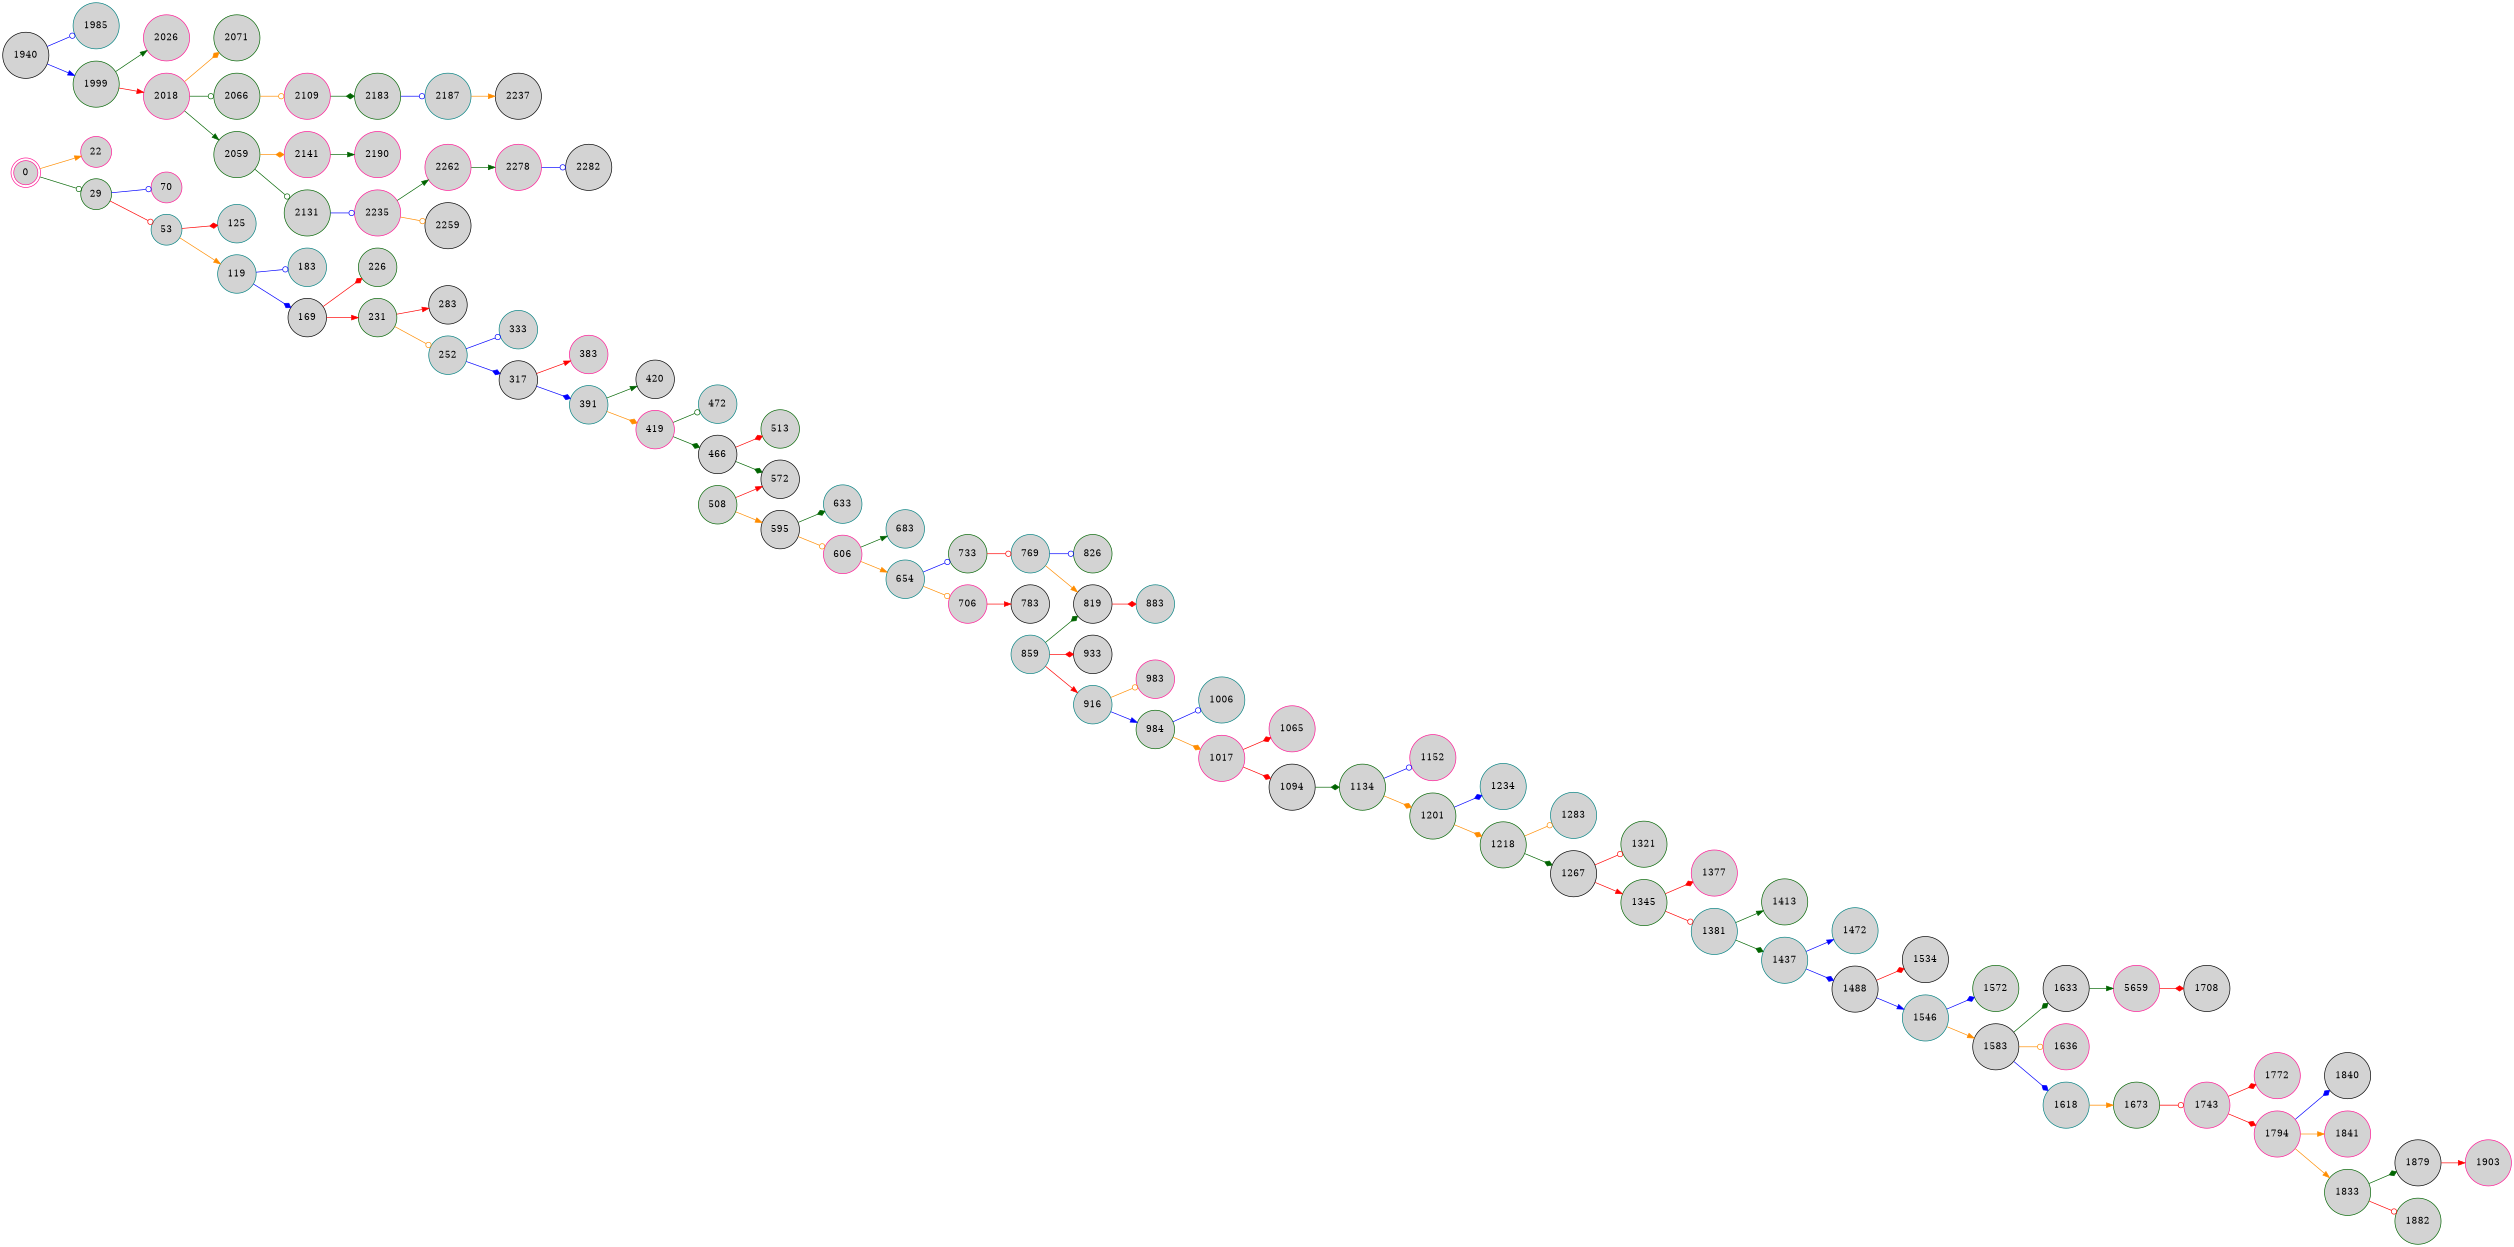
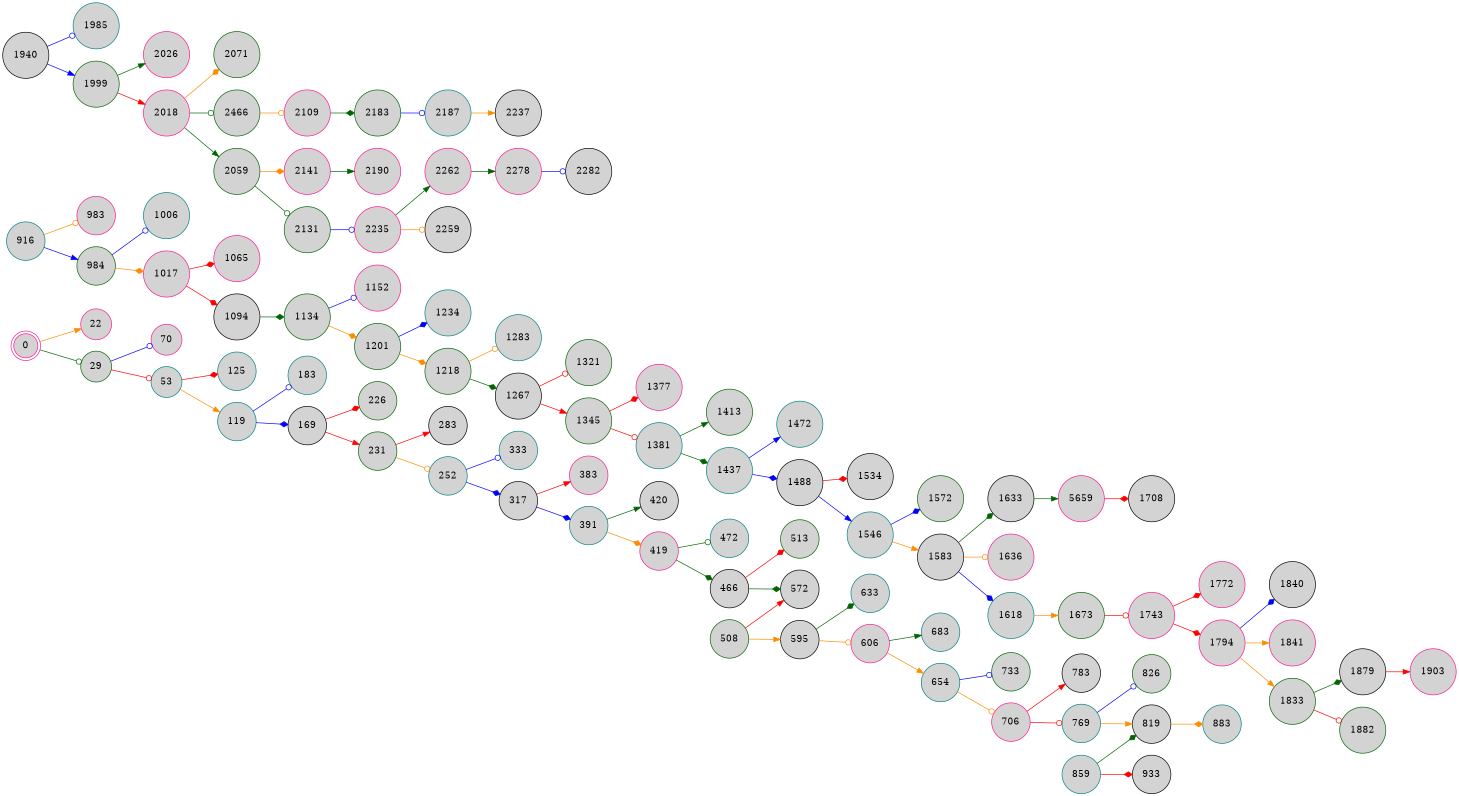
node "2066": label "2066" -> "2466"
edge "733" -> "769": now "706" -> "769"
edge "819" -> "883": color red -> darkorange
edge "859" -> "916": removed
